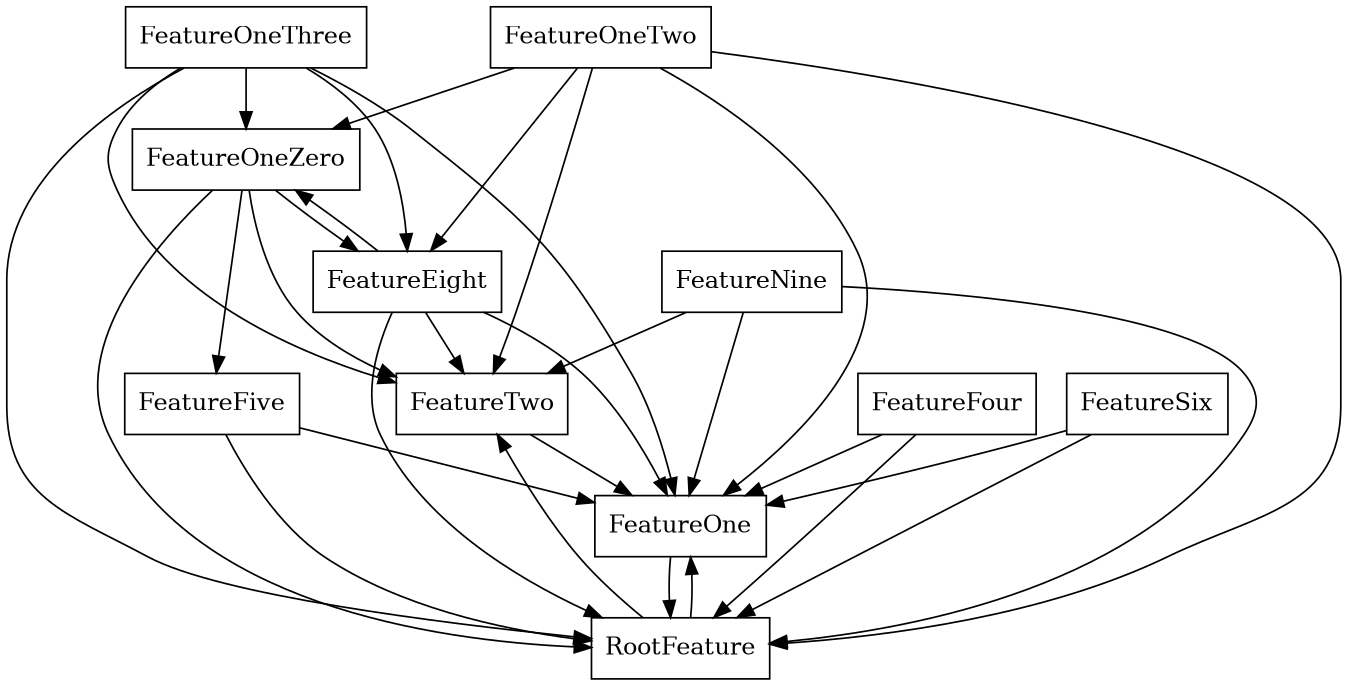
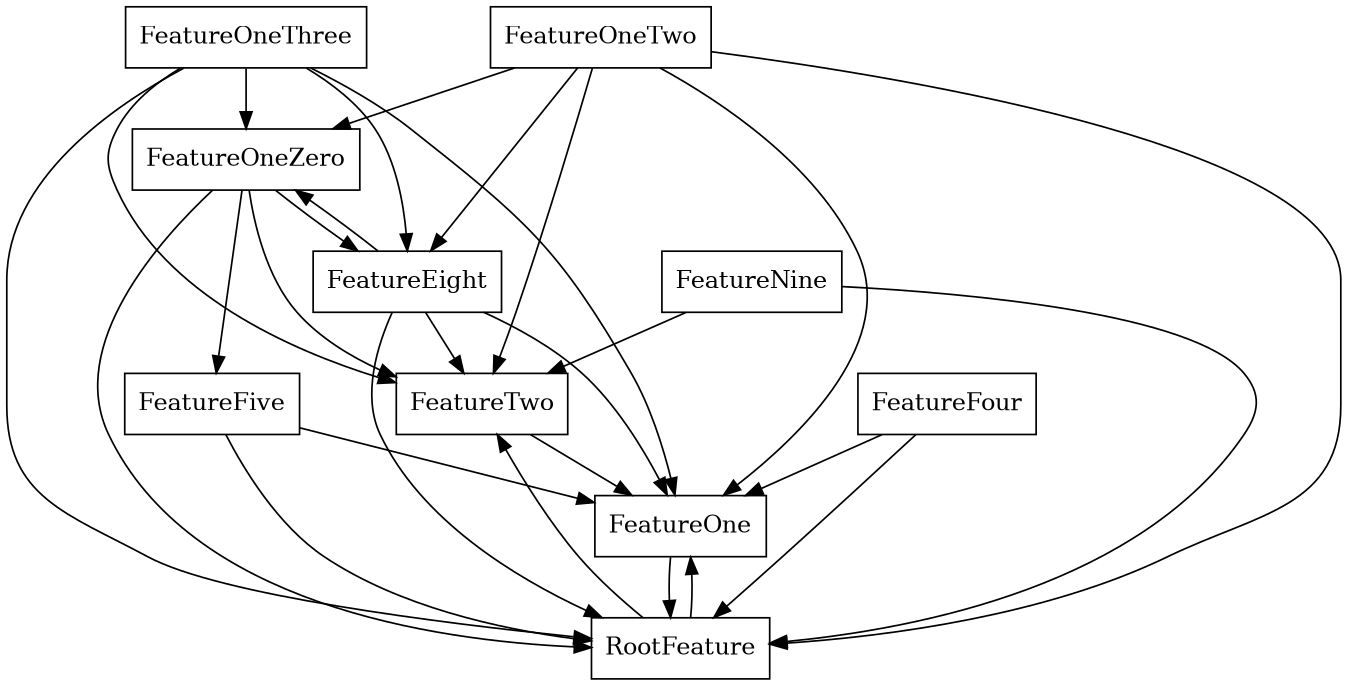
edge "FeatureNine" -> "FeatureOne": removed
node "FeatureSix": removed
